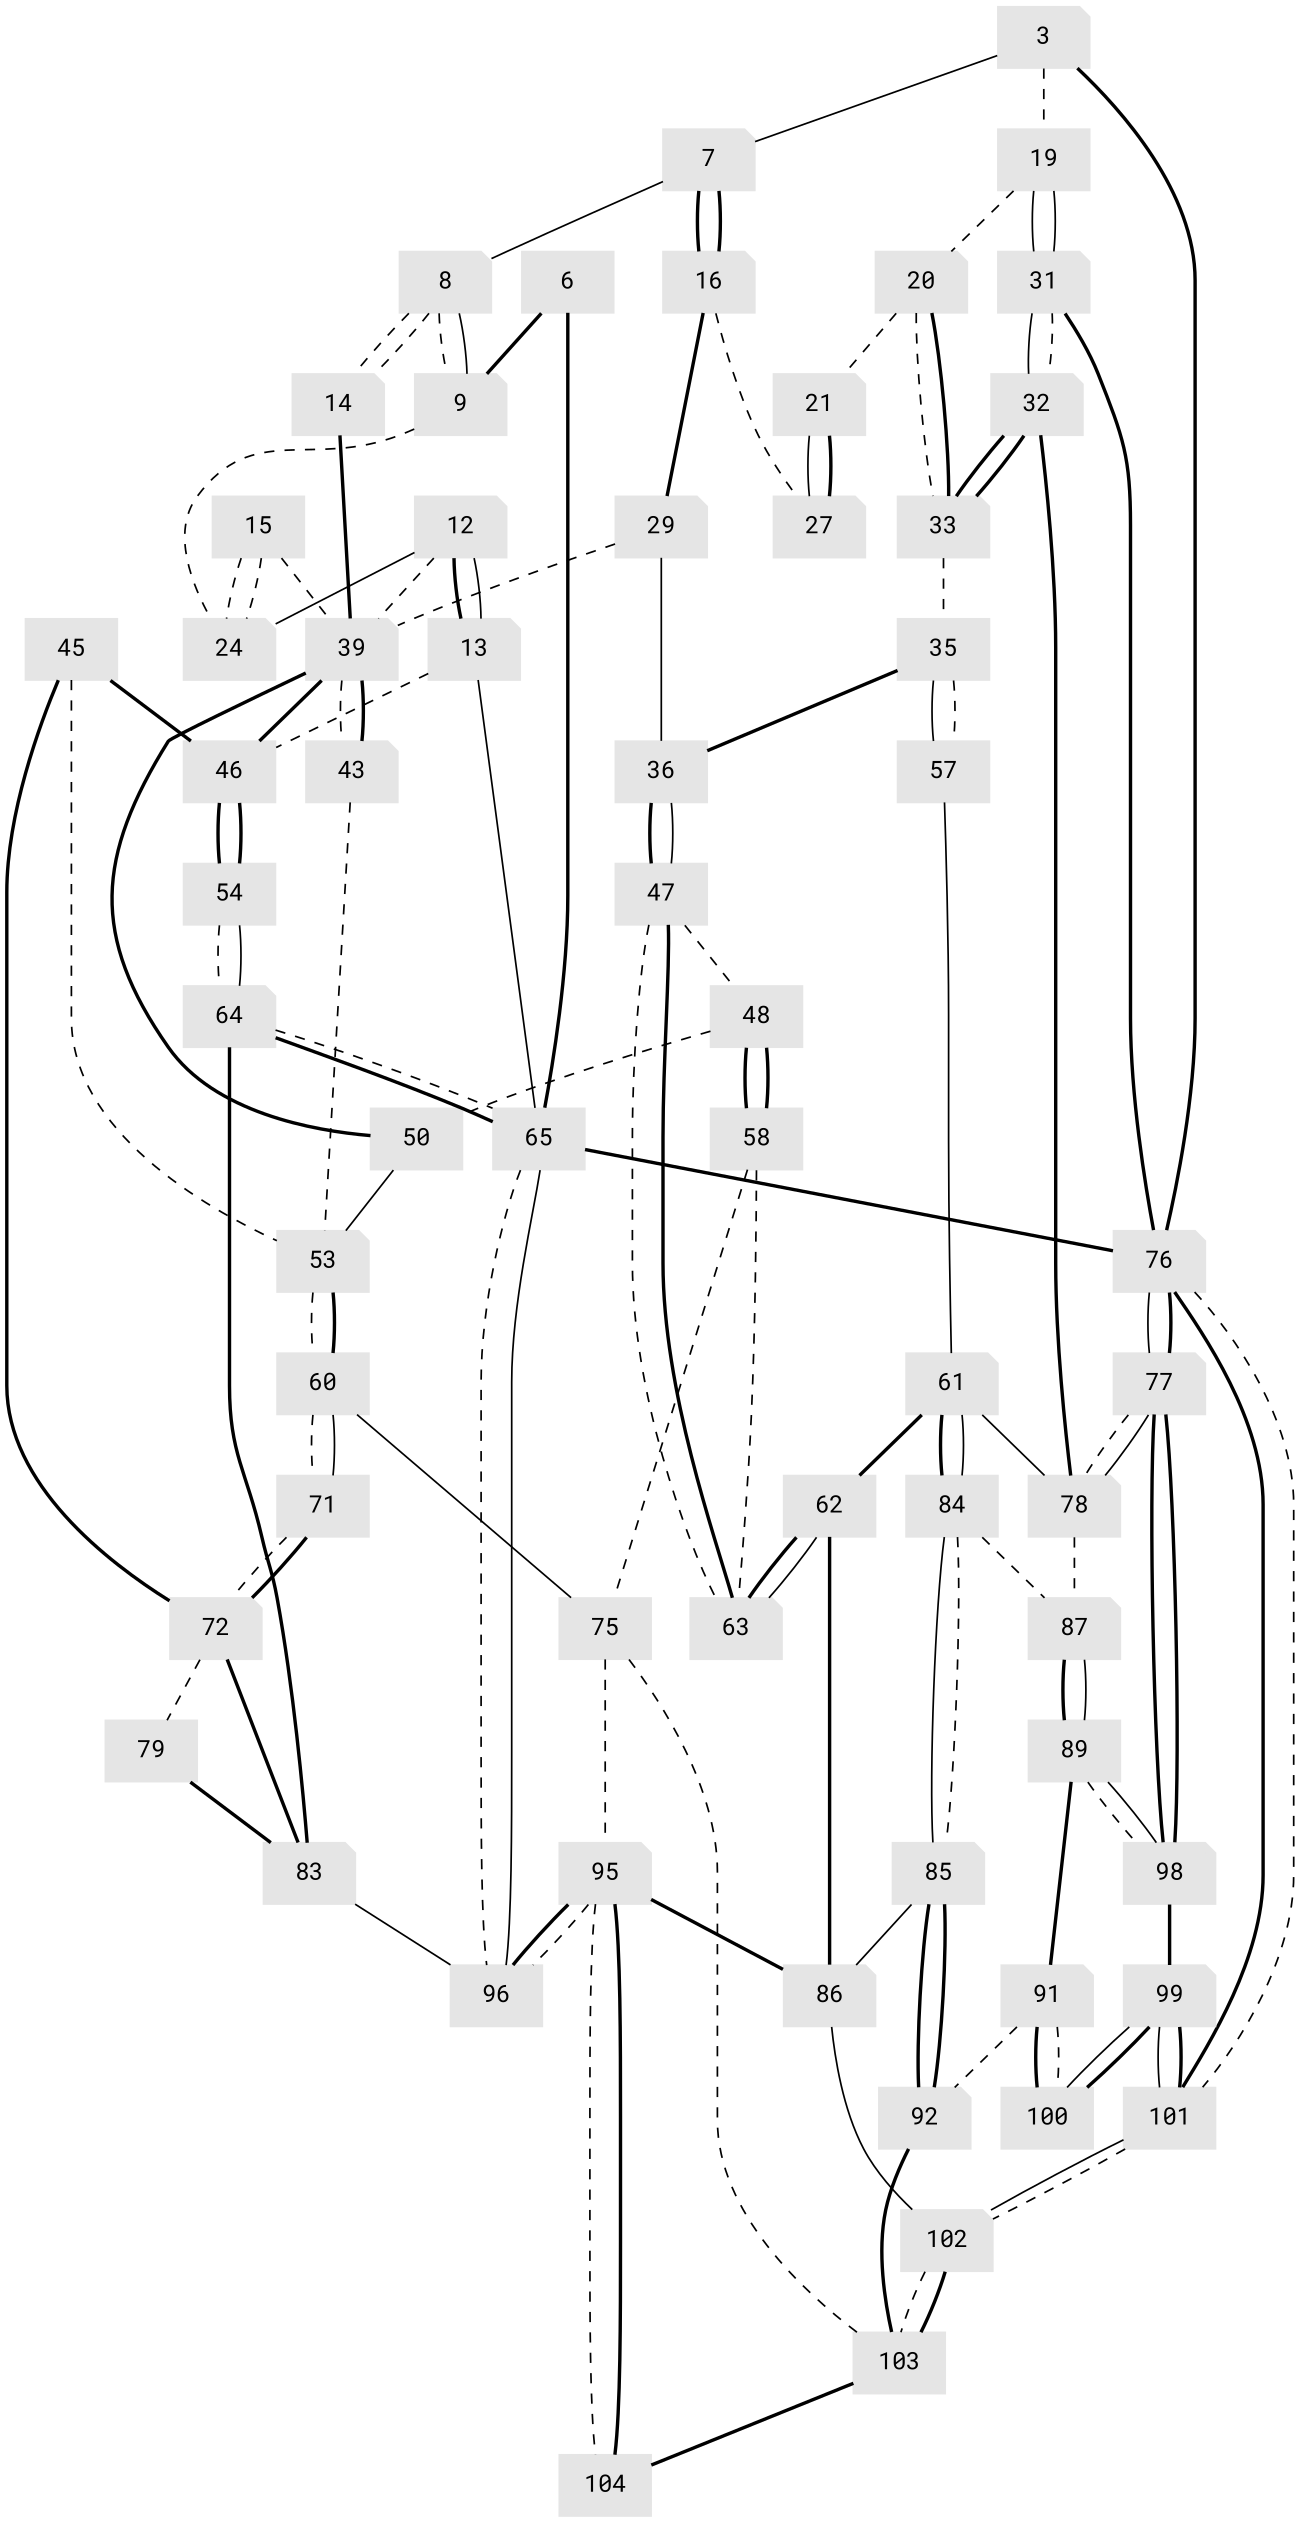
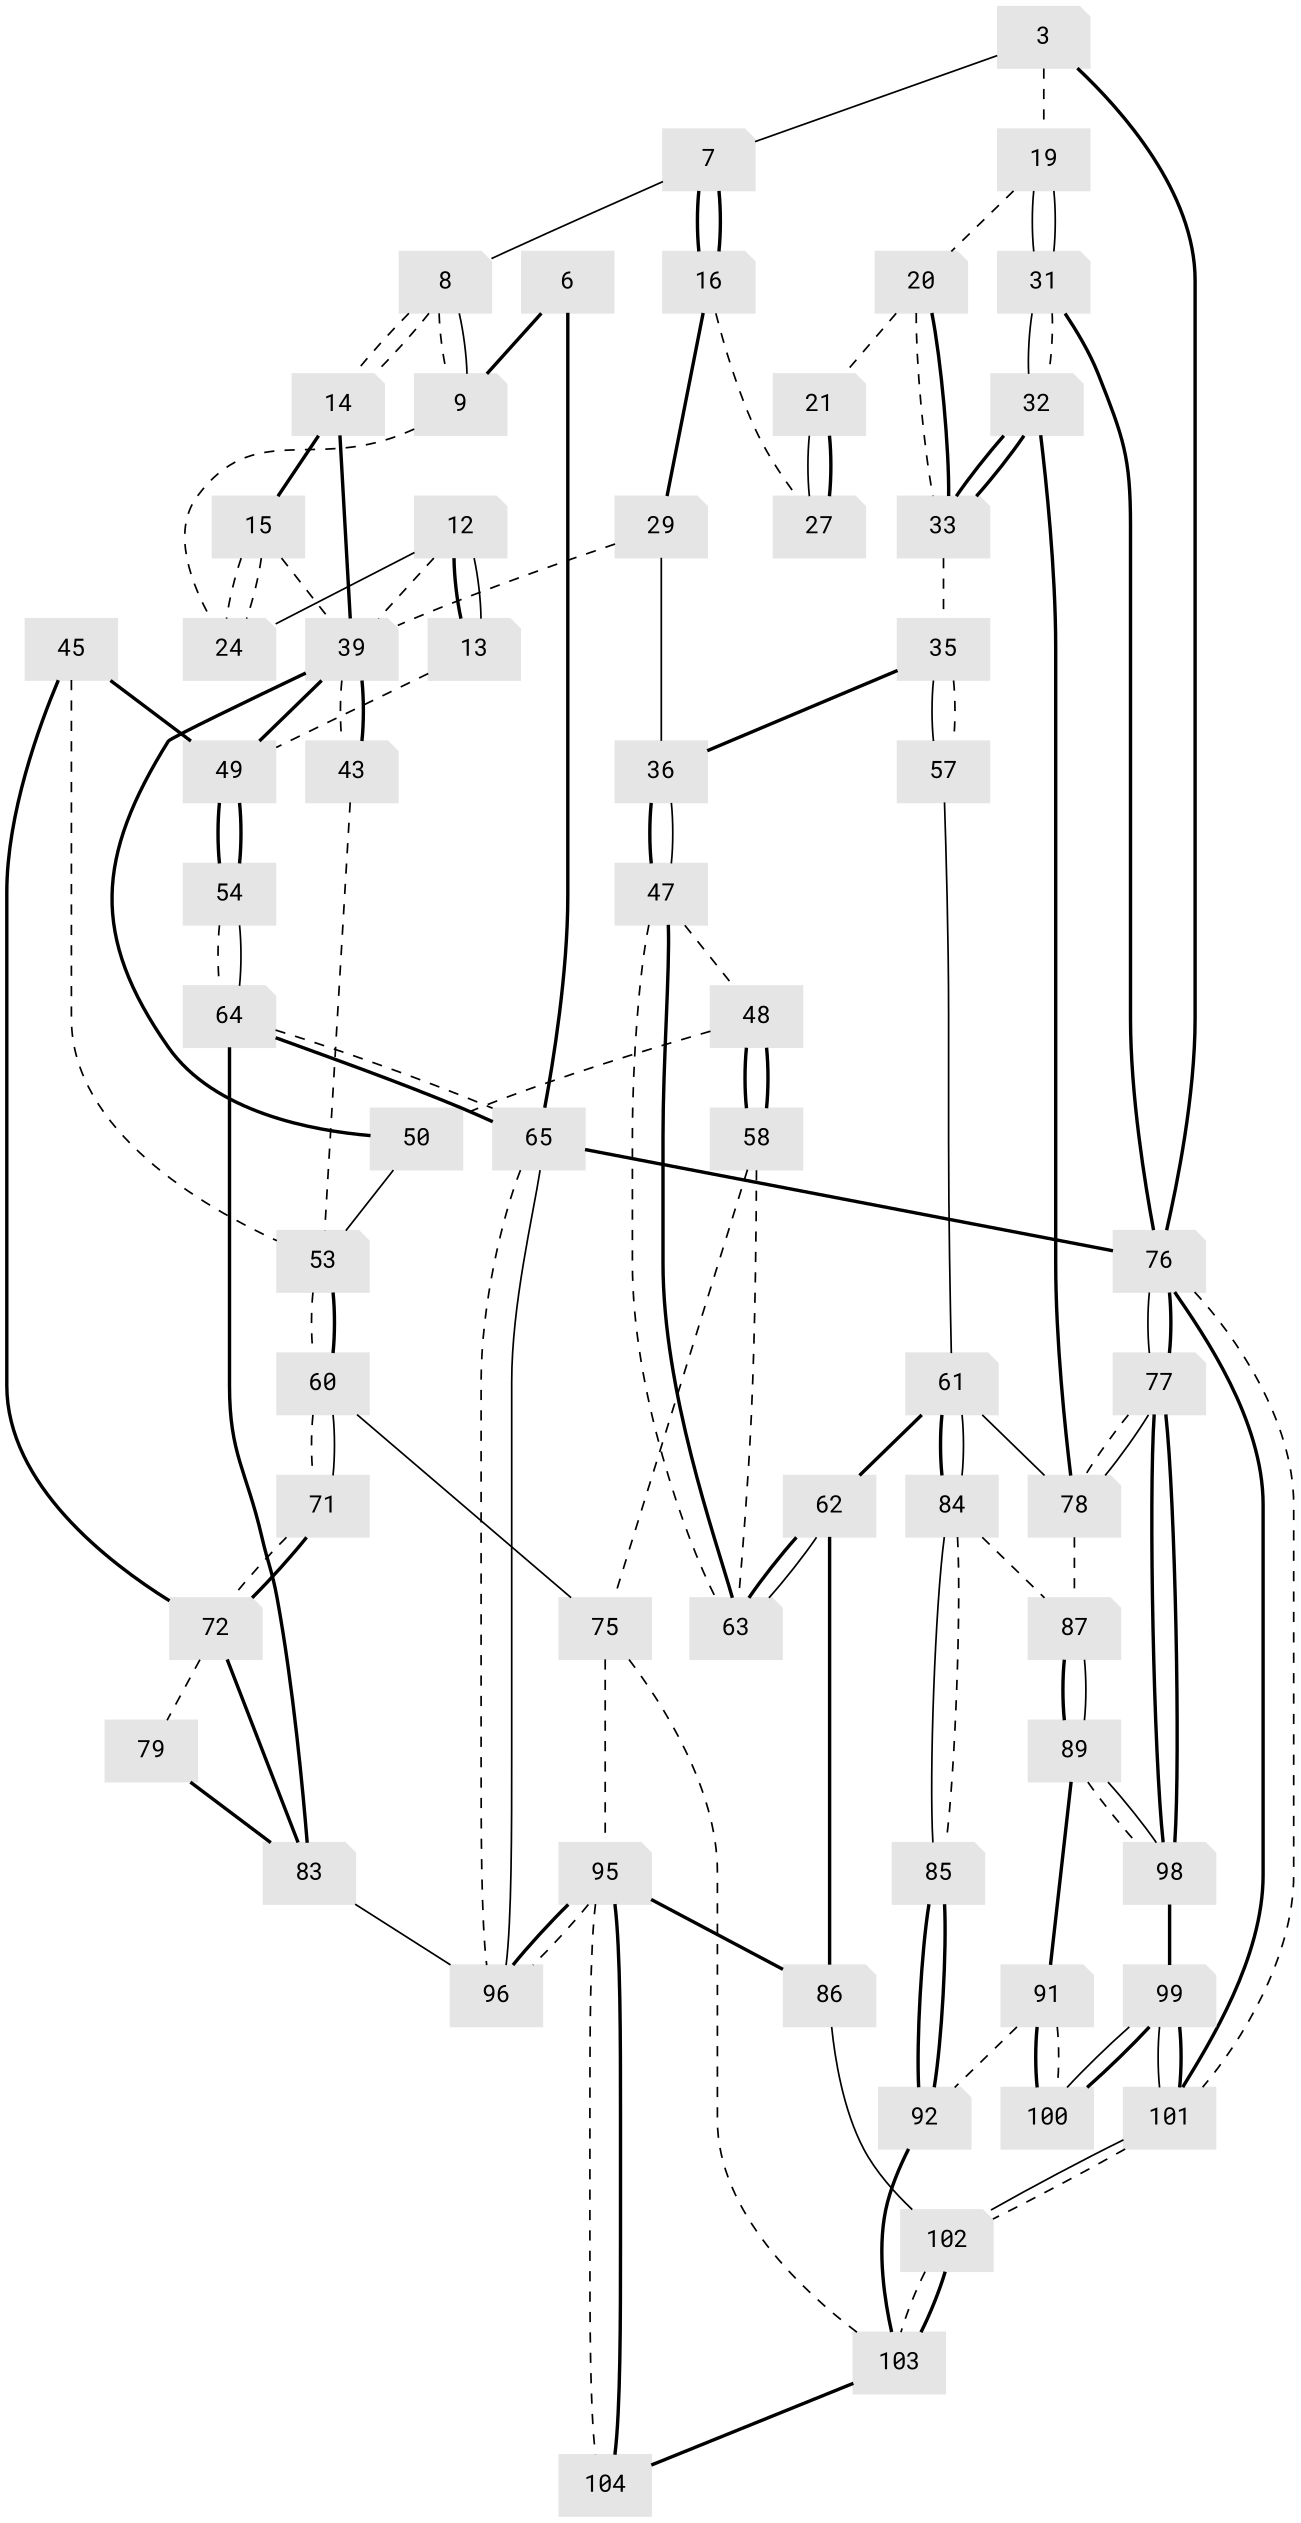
edge "14" -- "15": added
node "46": label "46" -> "49"
edge "13" -- "65": removed
edge "85" -- "86": removed
